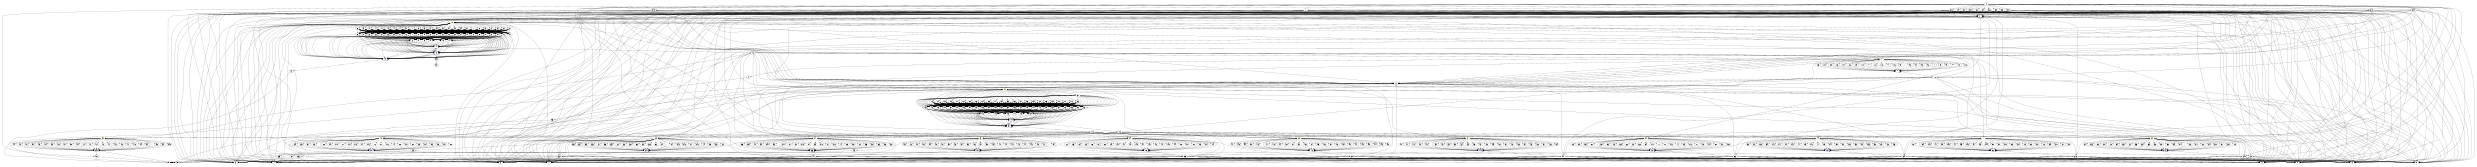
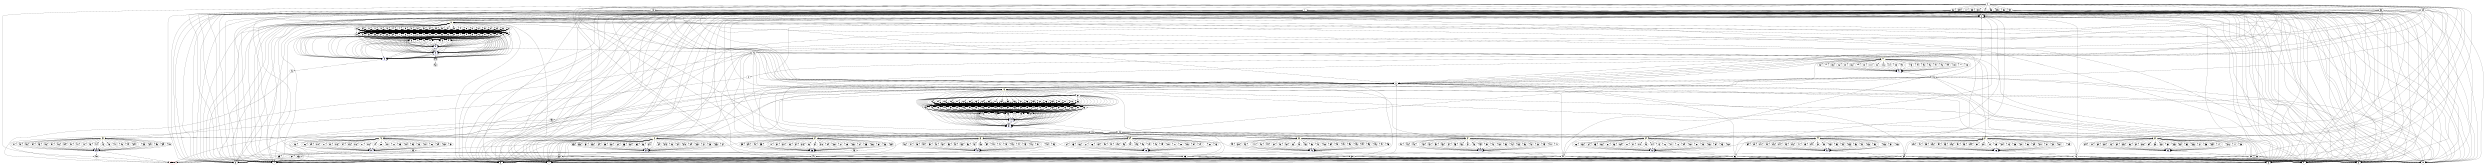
node "331": added
